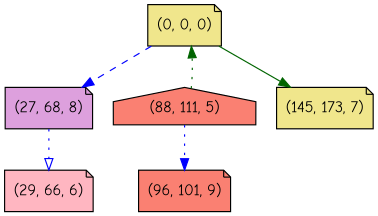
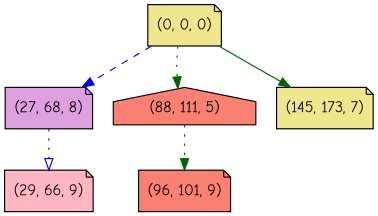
edge "(88, 111, 5)" -> "(0, 0, 0)": reversed
edge "(88, 111, 5)" -> "(96, 101, 9)": color blue -> darkgreen
node "(29, 66, 6)": label "(29, 66, 6)" -> "(29, 66, 9)"
